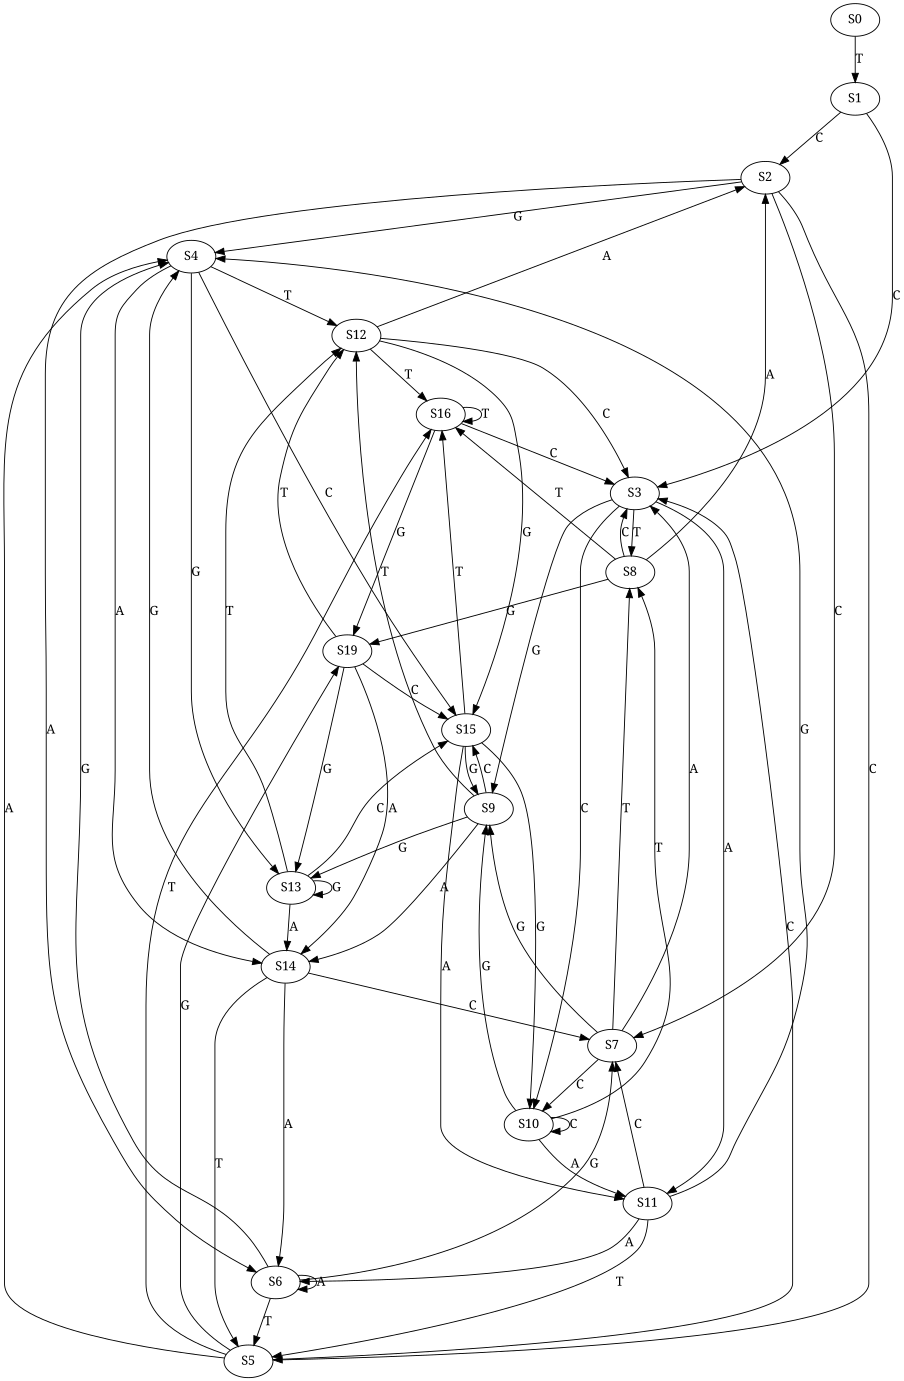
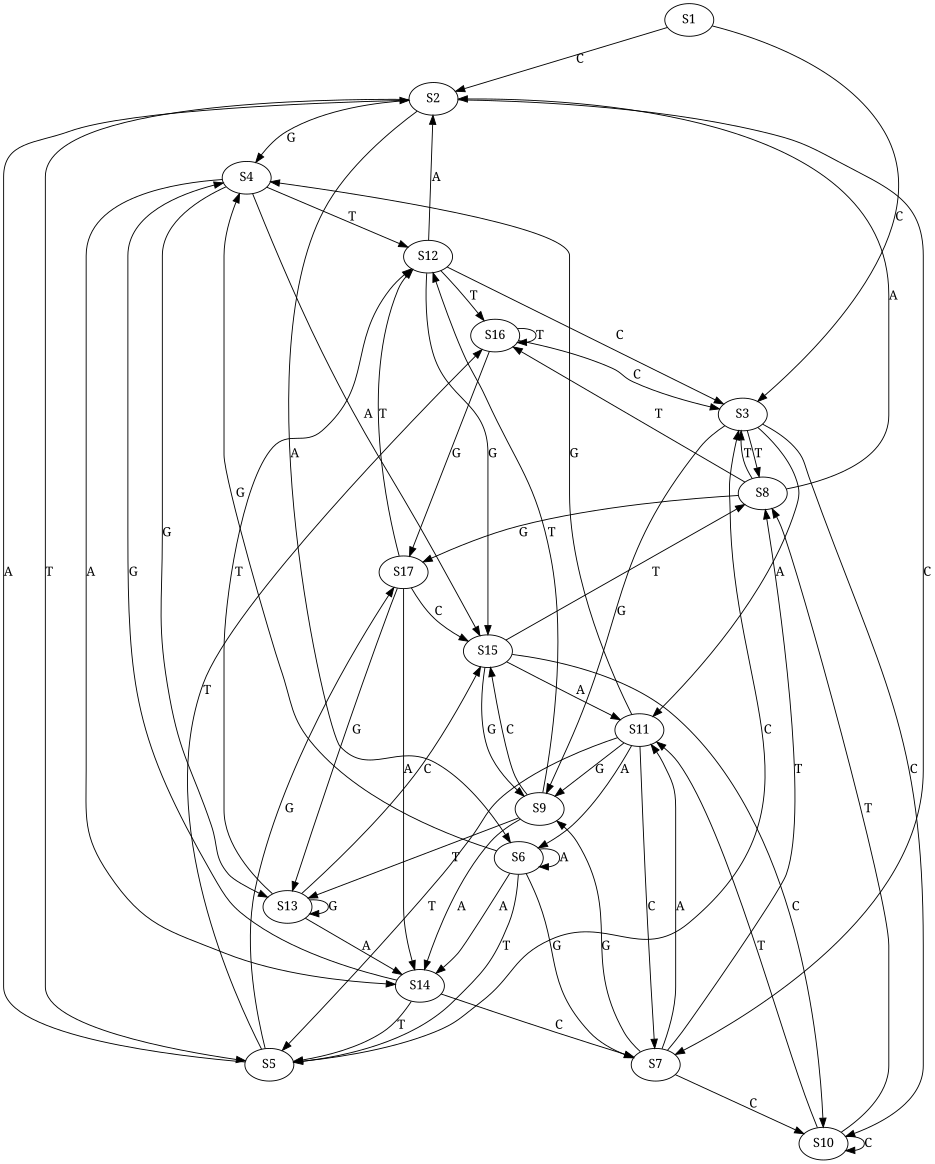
node "S0": removed
edge "S4" -> "S15": label "C" -> "A"
edge "S8" -> "S3": label "C" -> "T"
edge "S15" -> "S16": now "S15" -> "S8"
node "S19": label "S19" -> "S17"
edge "S2" -> "S5": label "C" -> "T"
edge "S7" -> "S3": now "S7" -> "S11"
edge "S9" -> "S13": label "G" -> "T"
edge "S5" -> "S4": now "S5" -> "S2"
edge "S15" -> "S10": label "G" -> "C"
edge "S10" -> "S9": now "S11" -> "S9"
edge "S14" -> "S6": reversed
edge "S10" -> "S11": label "A" -> "T"
